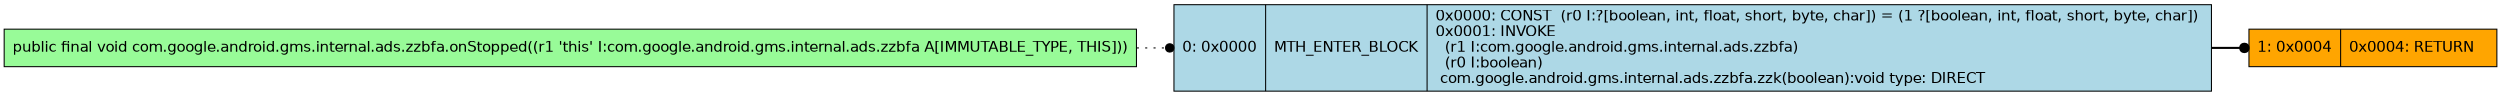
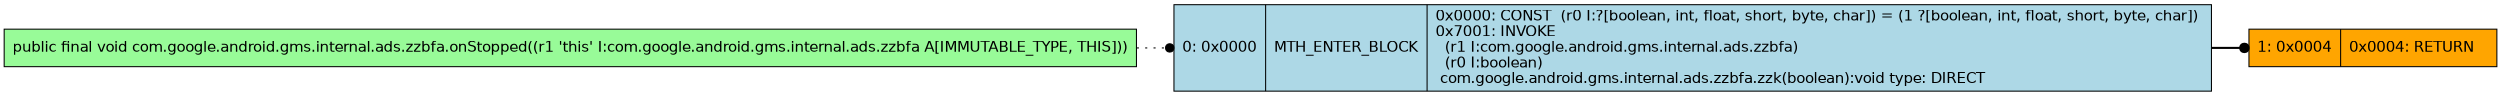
node "0: 0x0000": text "0x0001: INVOKE" -> "0x7001: INVOKE"
